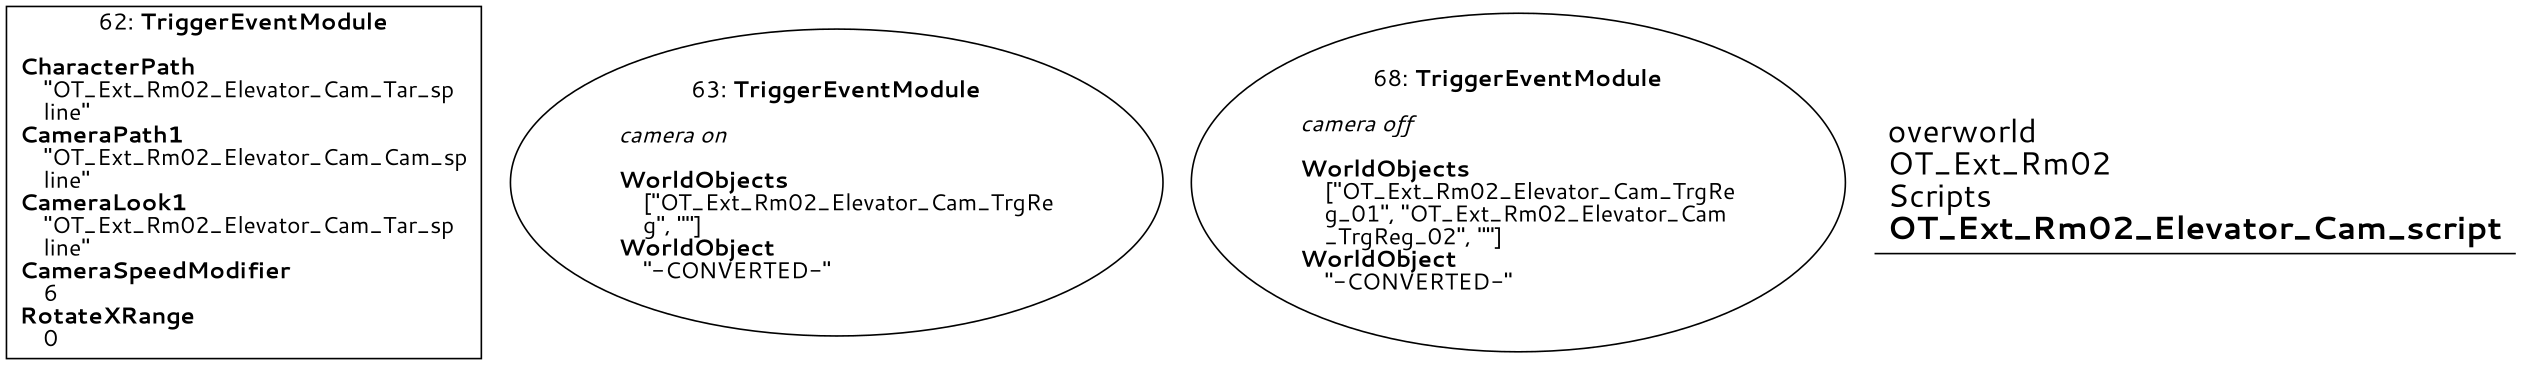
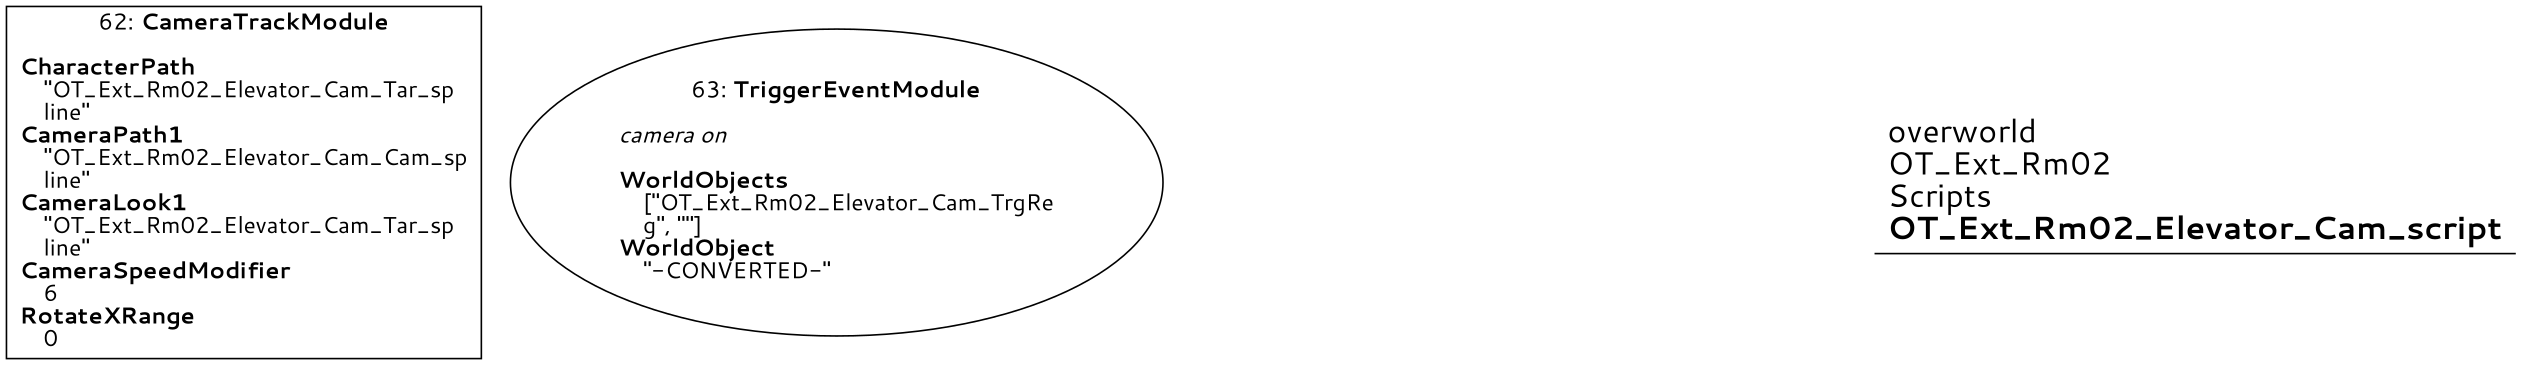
node "62:": text "TriggerEventModule" -> "CameraTrackModule"
node "68:": removed
